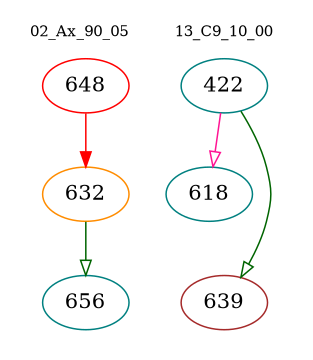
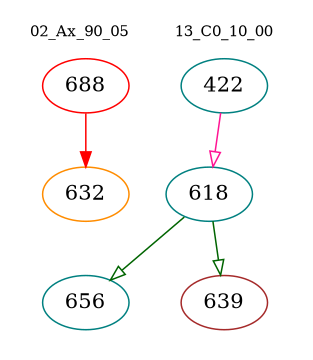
cluster "13_C9_10_00": label "13_C9_10_00" -> "13_C0_10_00"
node "648": label "648" -> "688"
edge "422" -> "639": now "618" -> "639"
edge "632" -> "656": now "618" -> "656"
